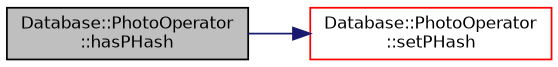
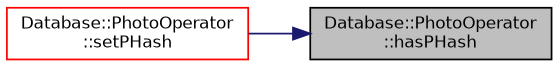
edge "Database::PhotoOperator ::hasPHash" -> "Database::PhotoOperator ::setPHash": reversed
